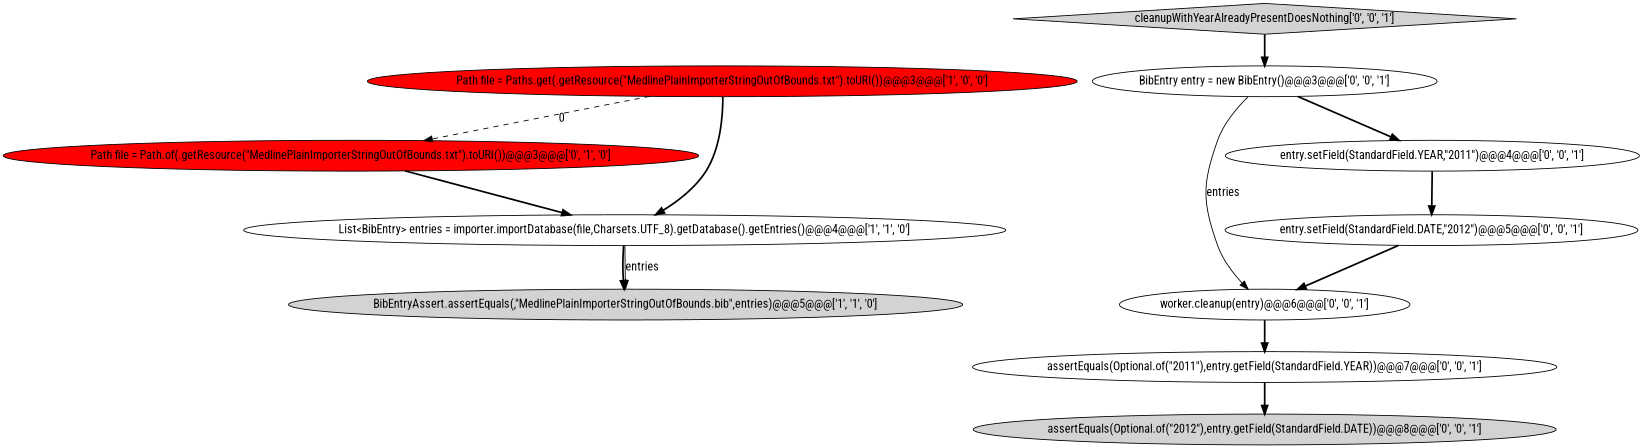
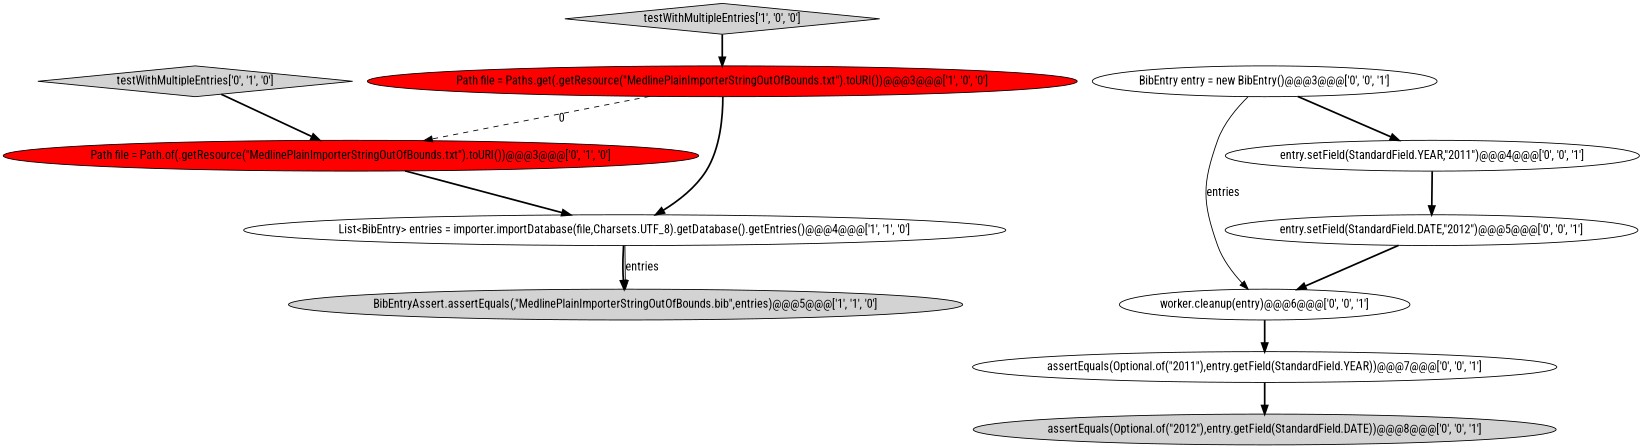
node "testWithMultipleEntries['1', '0', '0']": added
node "cleanupWithYearAlreadyPresentDoesNothing['0', '0', '1']": removed
node "testWithMultipleEntries['0', '1', '0']": added
